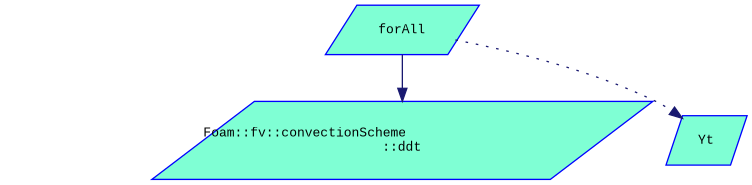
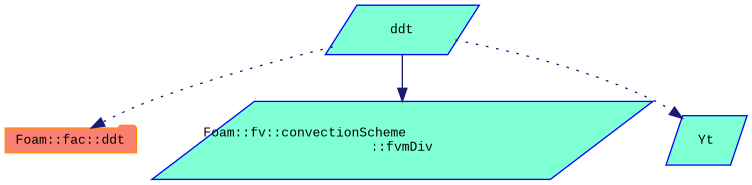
node "forAll": label "forAll" -> "ddt"
node "Foam::fac::ddt": added
node "Foam::fv::convectionScheme ::ddt": label "Foam::fv::convectionScheme ::ddt" -> "Foam::fv::convectionScheme ::fvmDiv"
